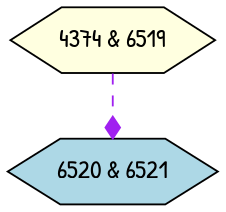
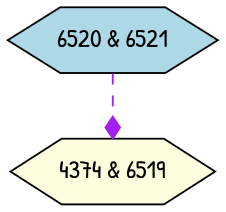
edge "4374 & 6519" -> "6520 & 6521": reversed
